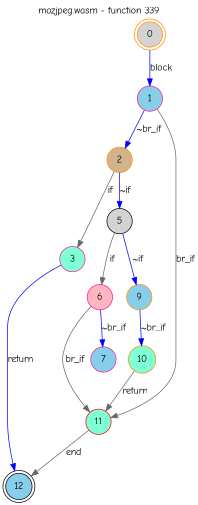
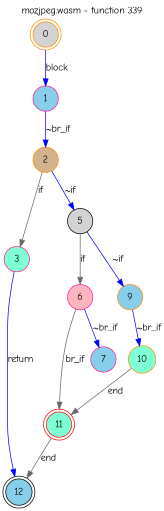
edge "1" -> "11": removed, label "br_if"
edge "10" -> "11": label "return" -> "end"
node "11": shape circle -> doublecircle
